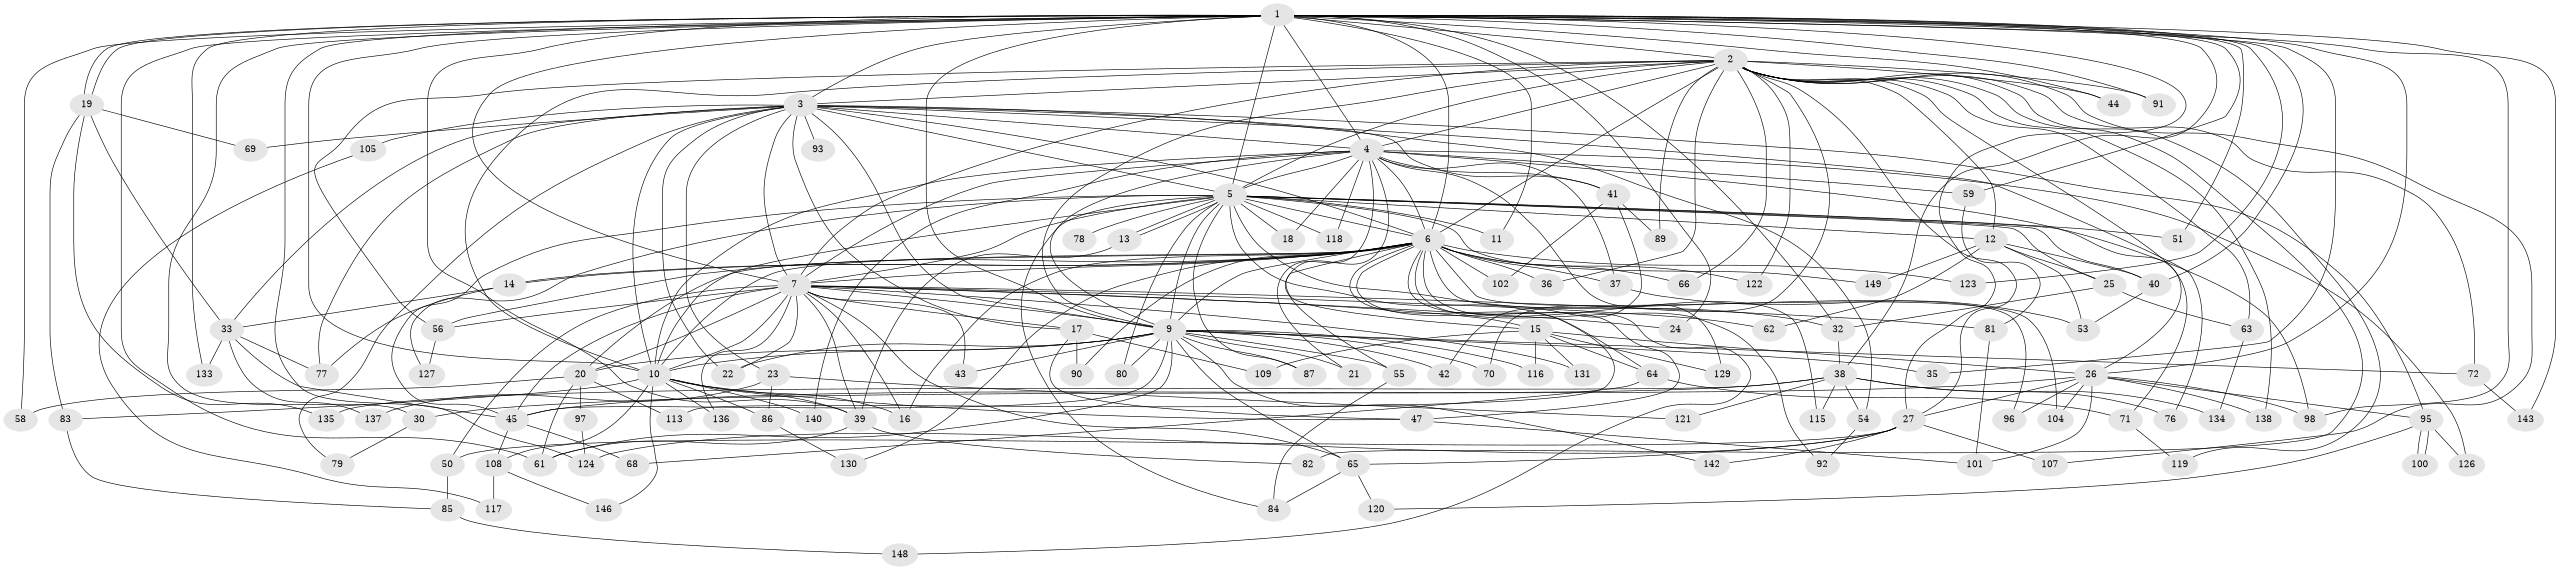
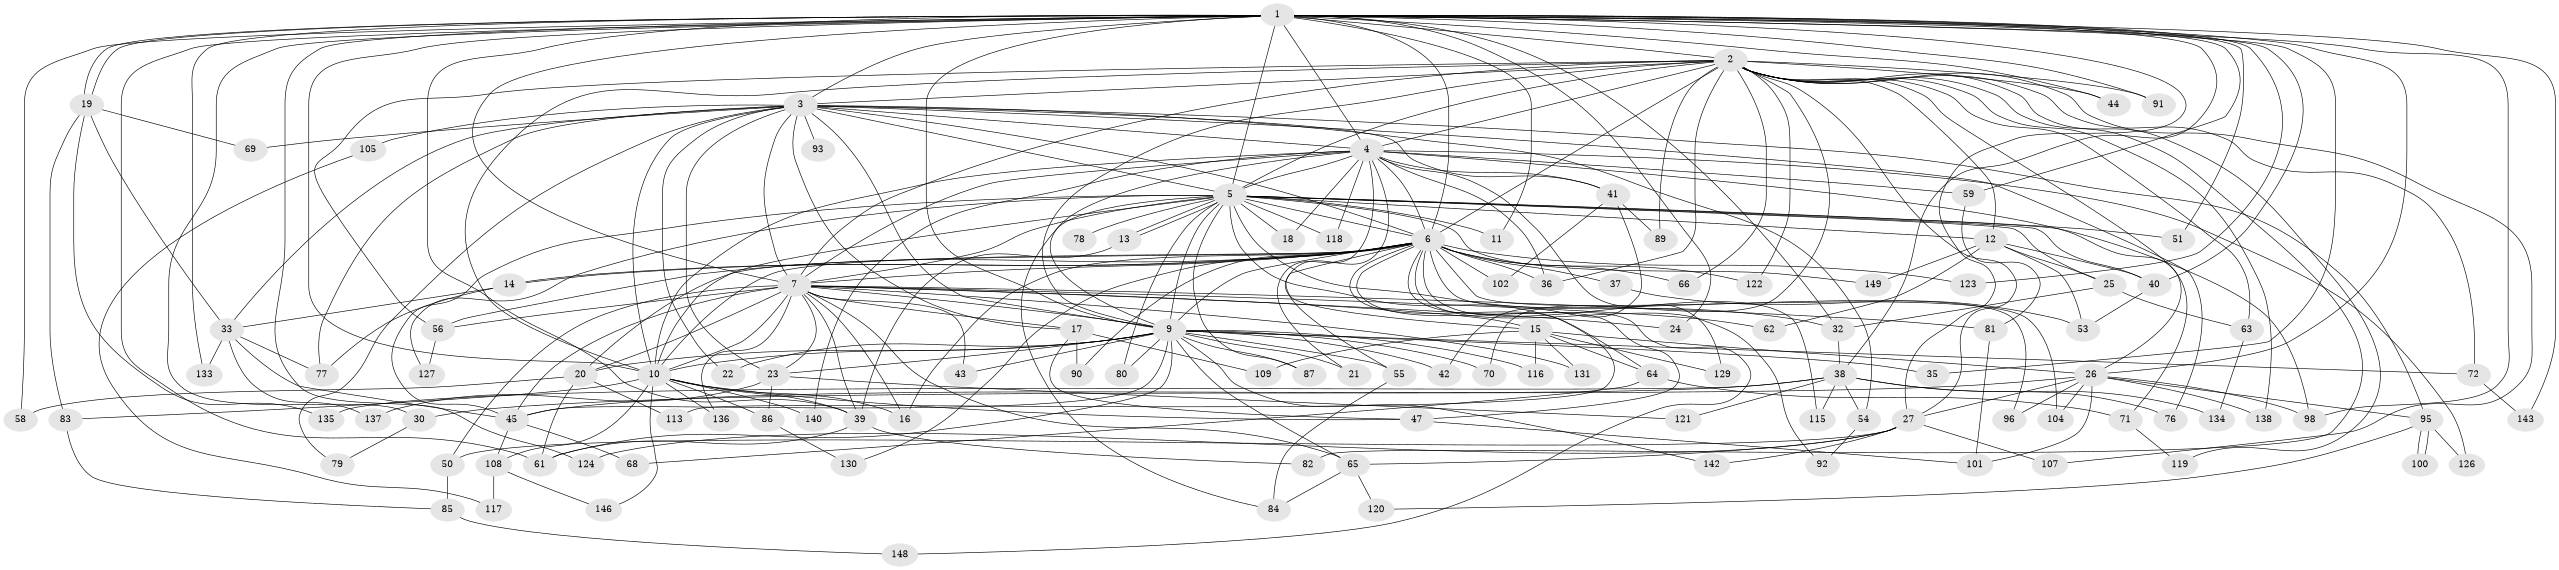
edge "4" -- "37": now "4" -- "36"
edge "7" -- "22": now "7" -- "23"
edge "9" -- "23": added
node "97": removed
